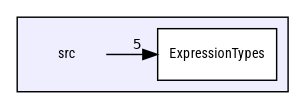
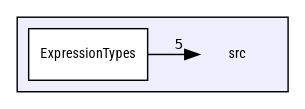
edge "src" -> "ExpressionTypes": reversed
